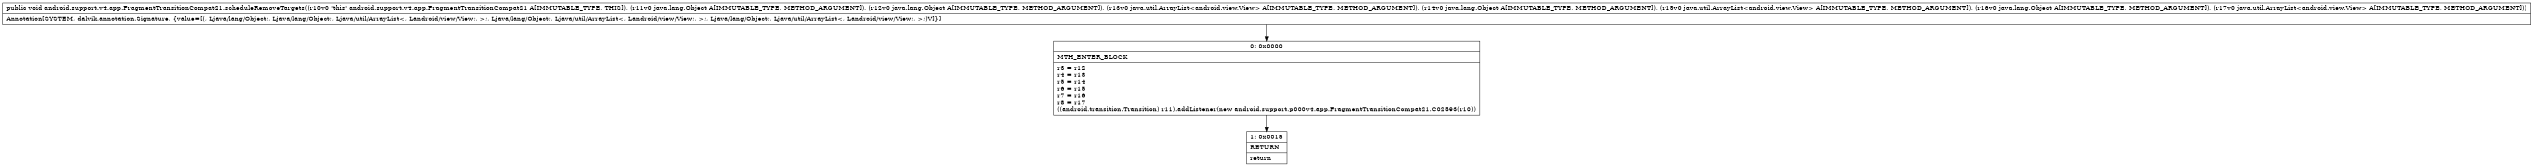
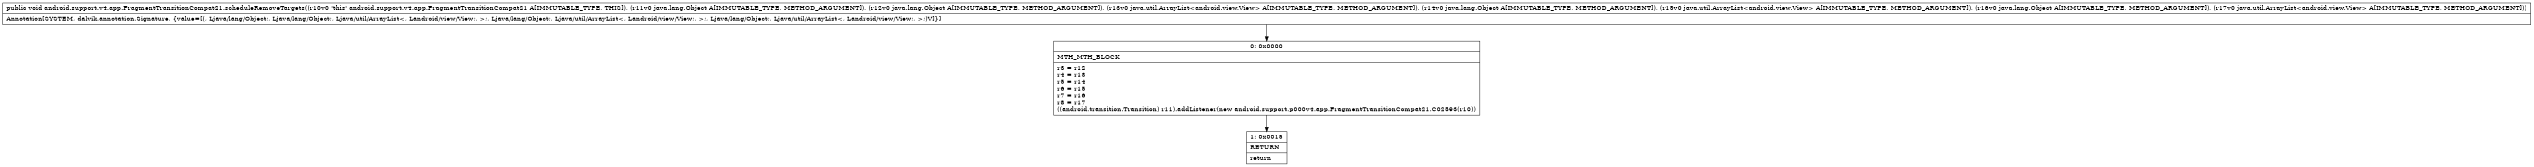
node "0: 0x0000": text "MTH_ENTER_BLOCK" -> "MTH_MTH_BLOCK"
